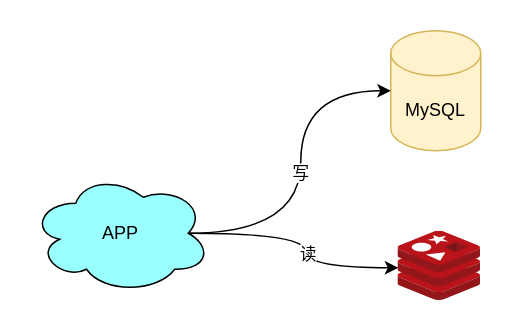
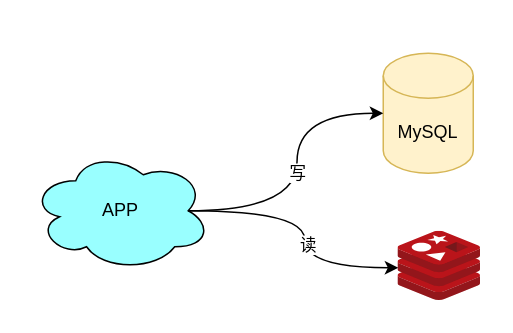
node "MySQL": moved (436, 91) -> (428, 113)
node "APP": moved (121, 233) -> (121, 211)
